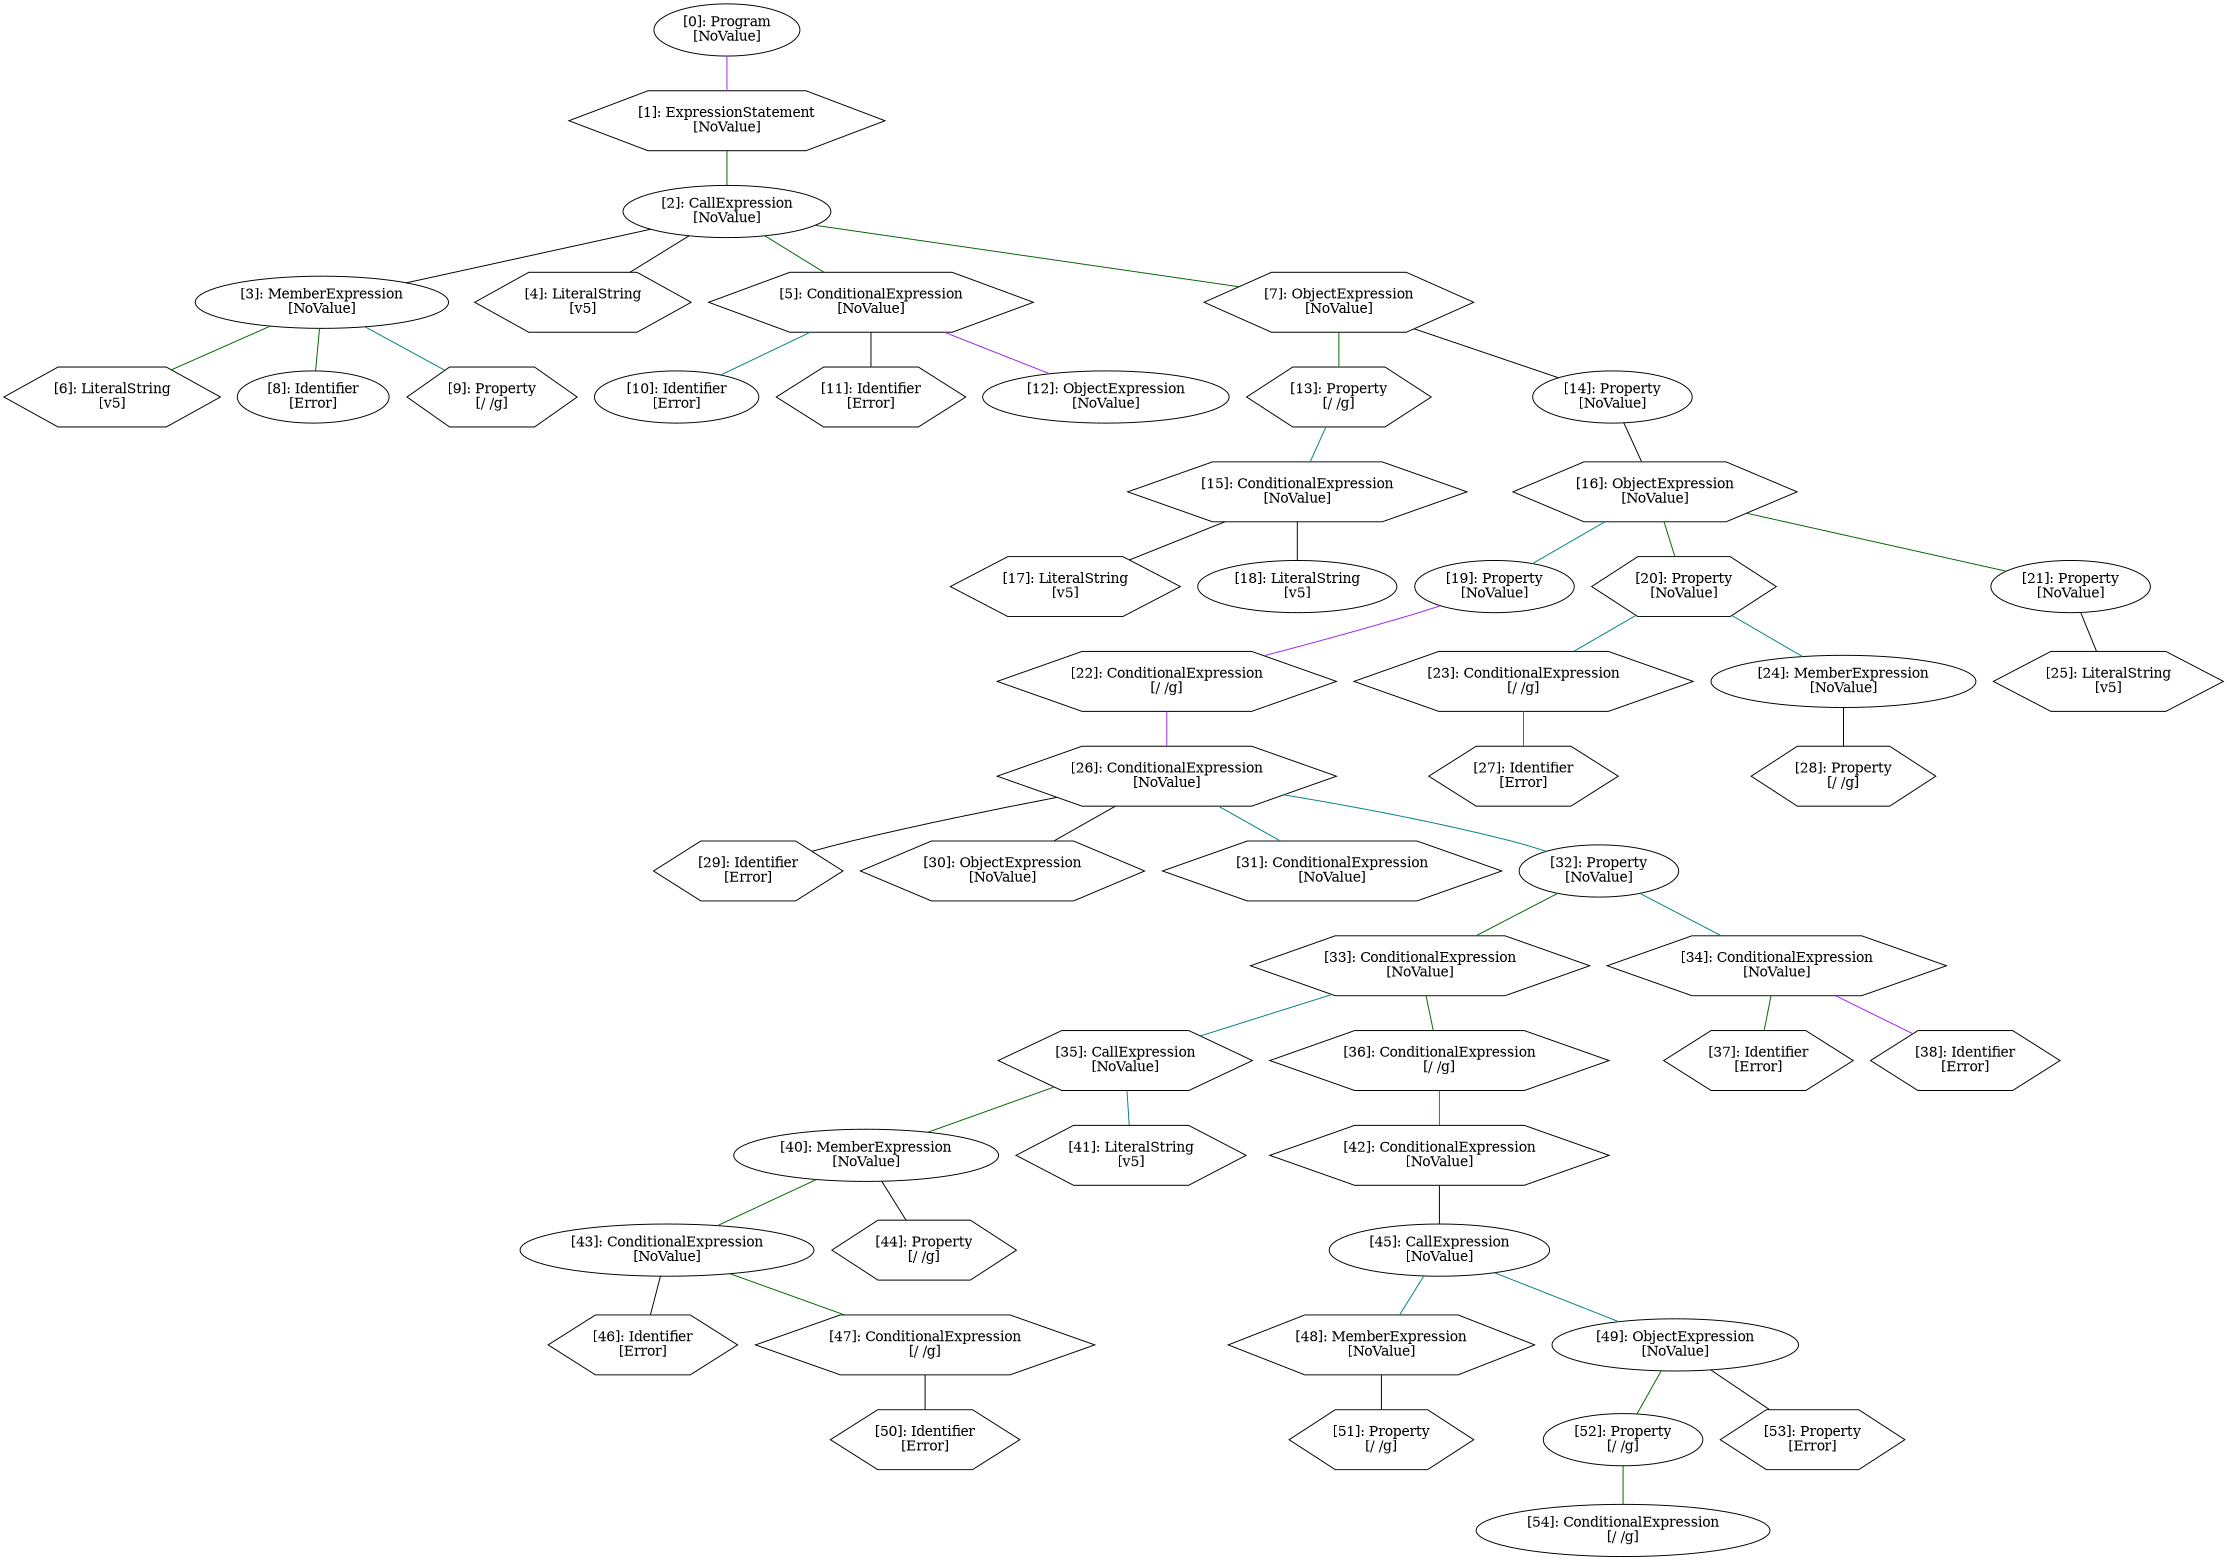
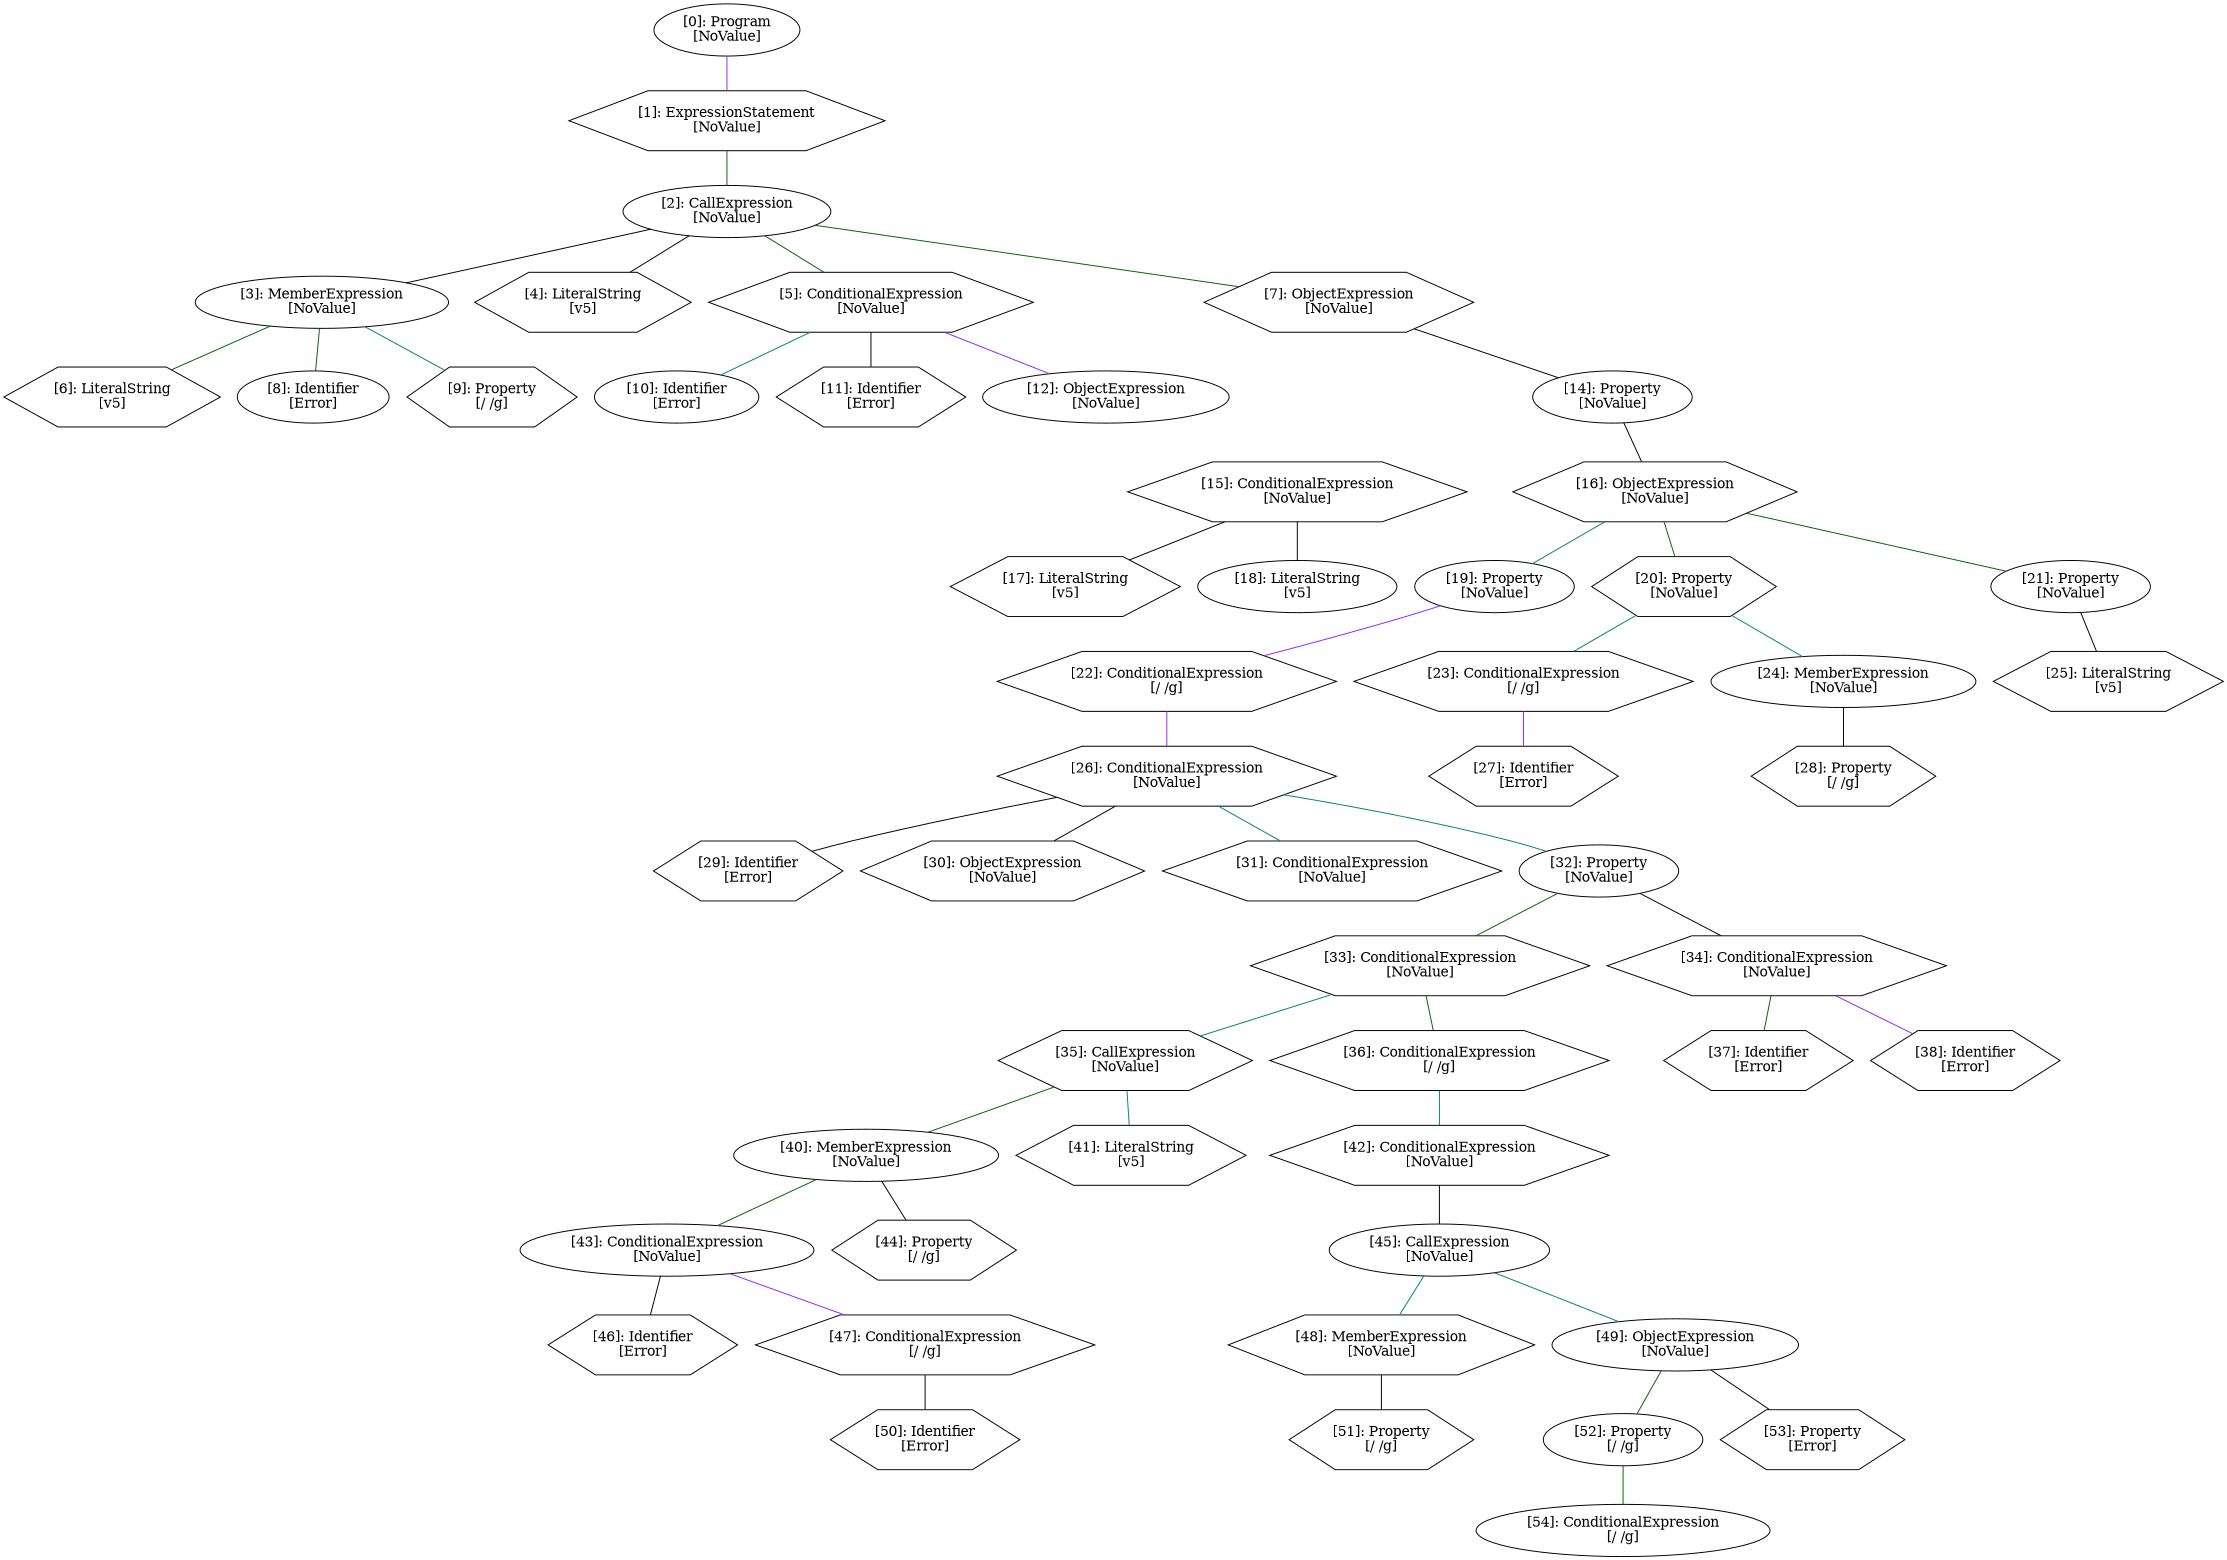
node "[13]: Property [/ /g]": removed
edge "[32]: Property [NoValue]" -- "[34]: ConditionalExpression [NoValue]": color teal -> black
edge "[43]: ConditionalExpression [NoValue]" -- "[47]: ConditionalExpression [/ /g]": color darkgreen -> purple
